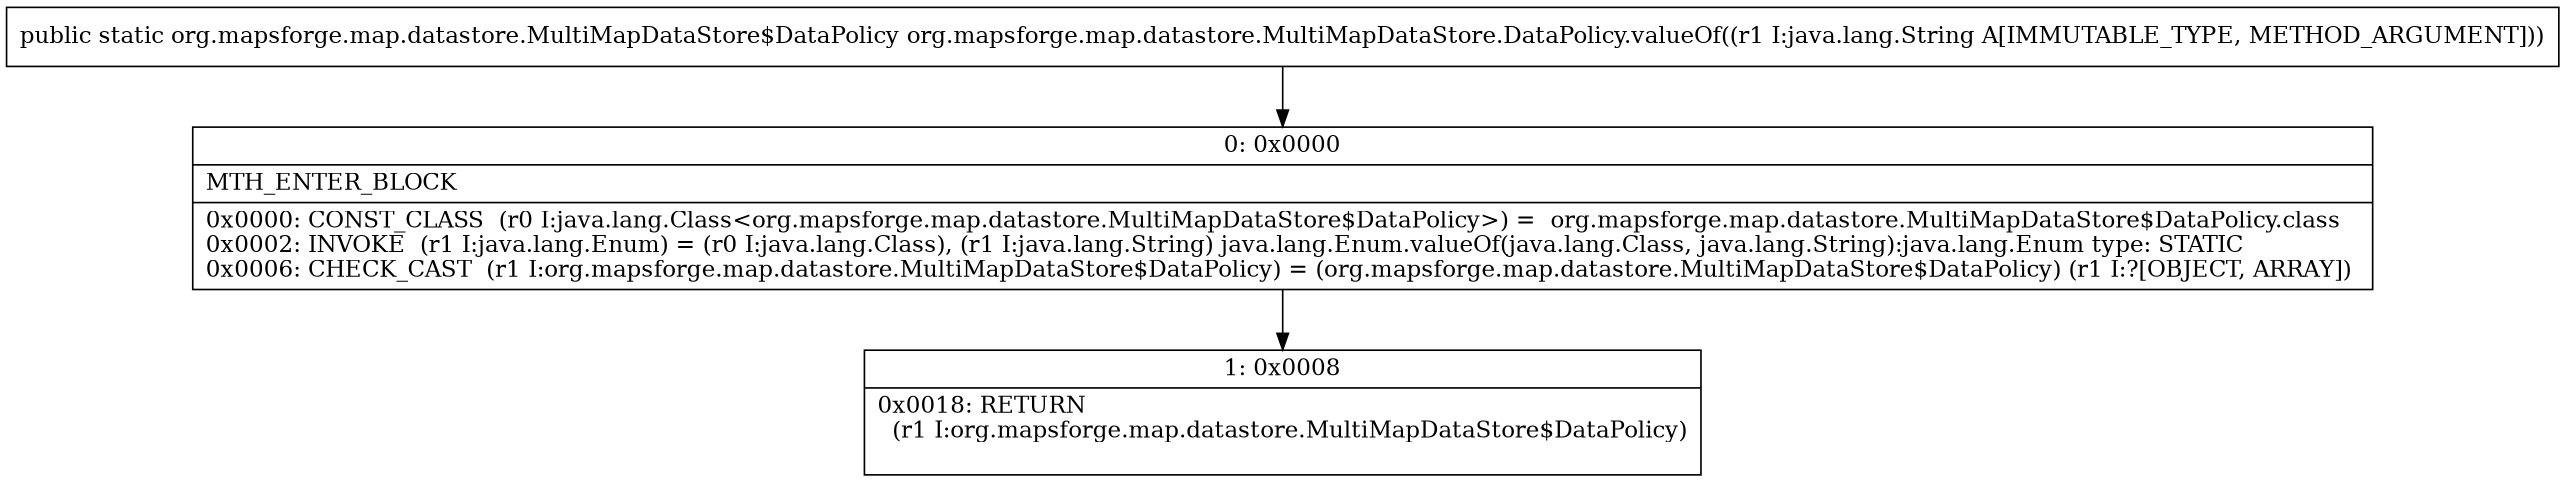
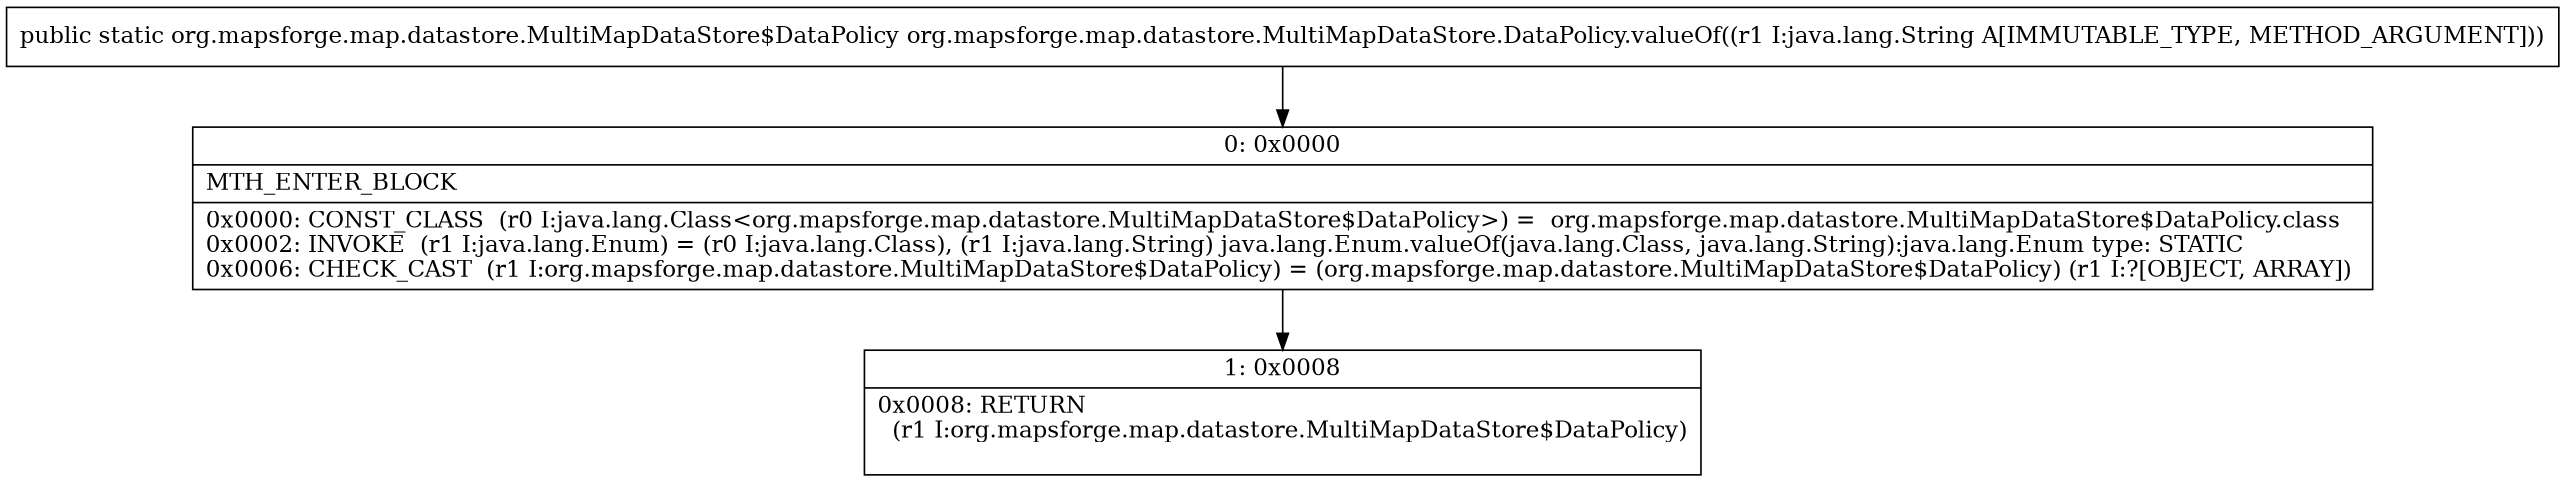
node "1: 0x0008": text "0x0018: RETURN" -> "0x0008: RETURN"
